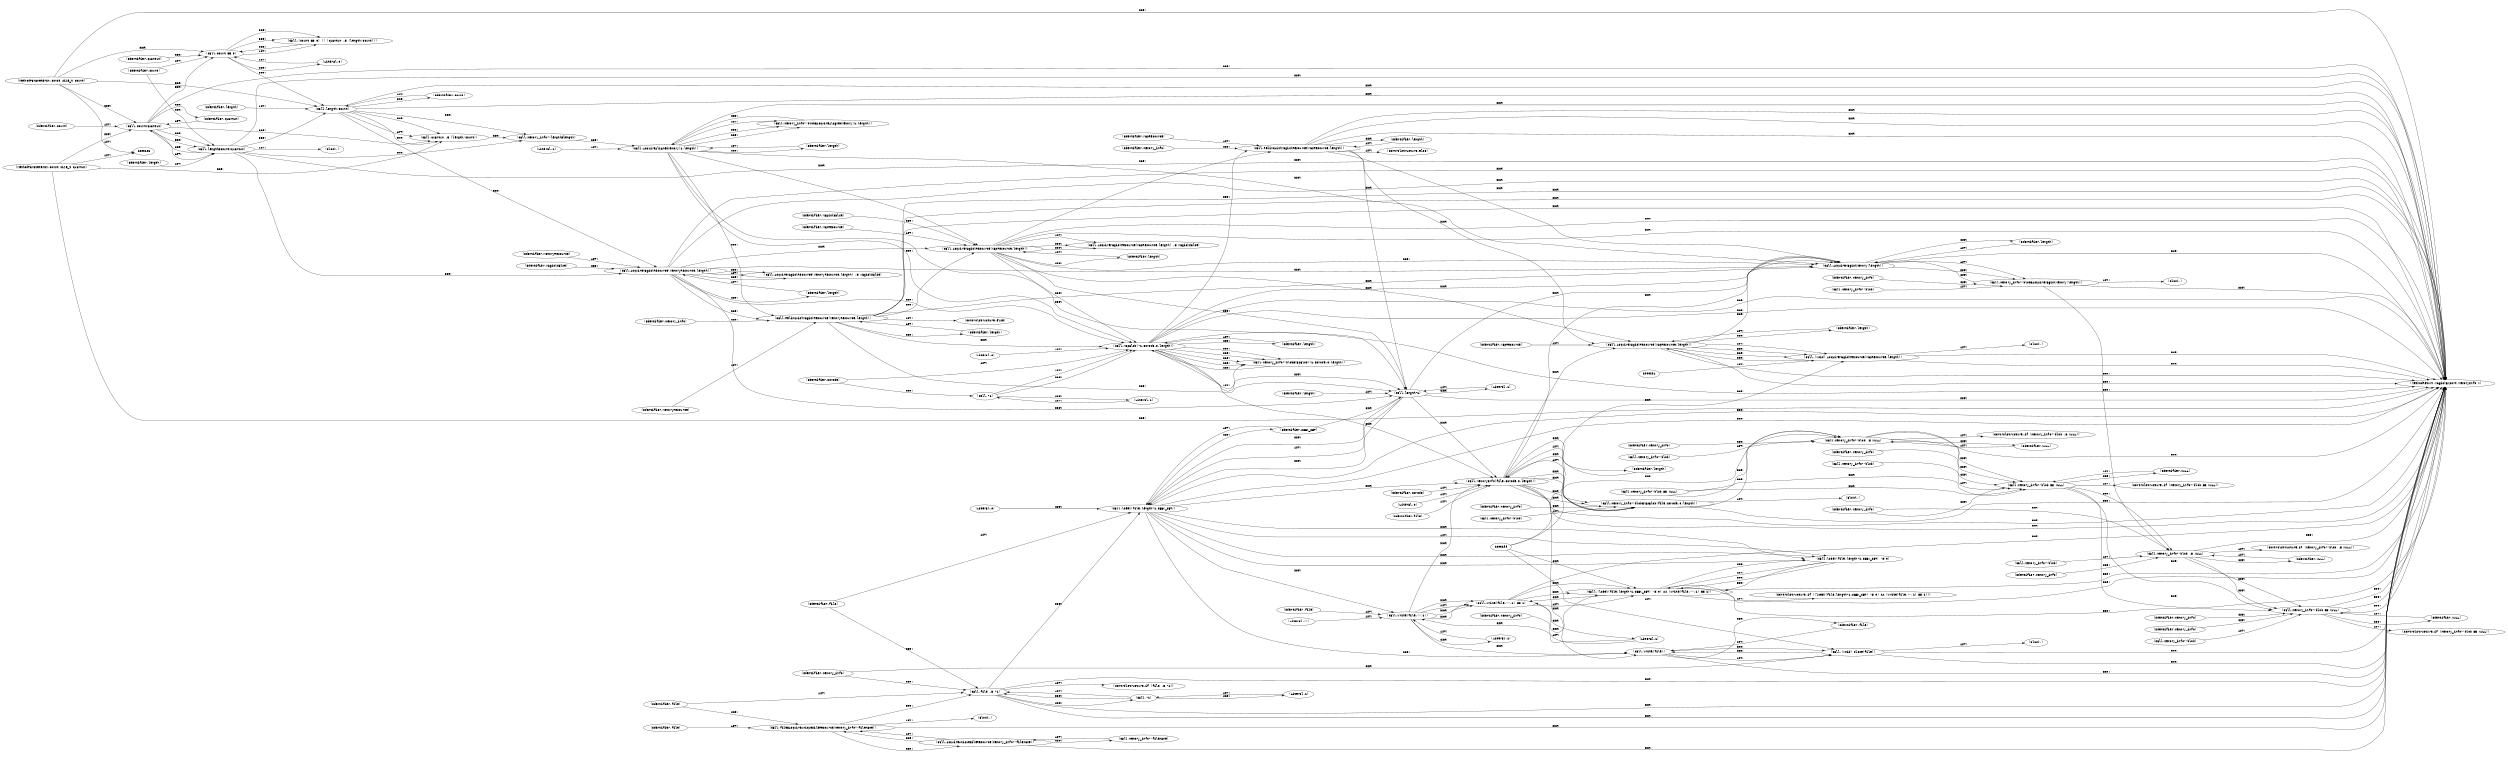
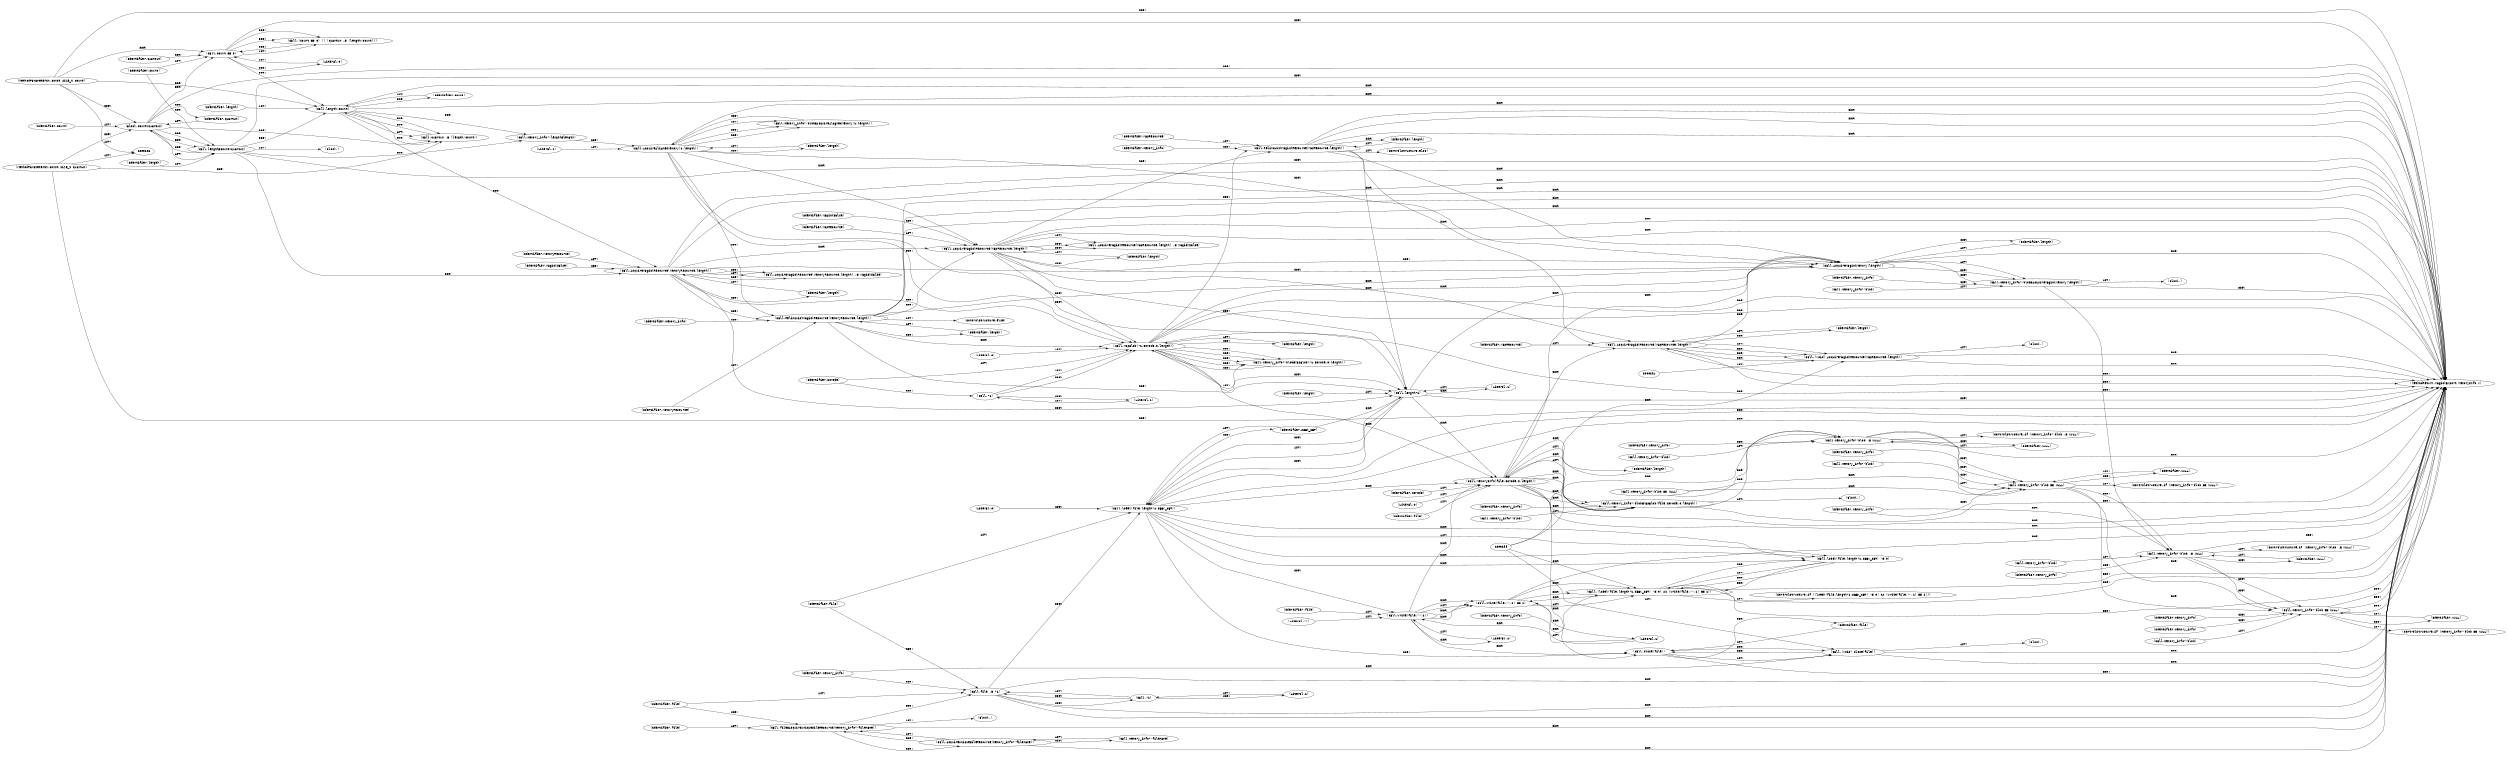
edge "(Call,count == 0)" -> "(MethodReturn,MagickExport MemoryInfo *)": added, label "DDG:"
node "(Call,count*quantum)": label "(Call,count*quantum)" -> "(Block,count*quantum)"
edge "(Call,quantum != (length/count))" -> "(Call,memory_info->length=length)": now "(Call,quantum != (length/count))" -> "(Call,length/count)"
node "(Call,write(file))": label "(Call,write(file))" -> "(Call,close(file))"
node "(ControlStructure,if (file != -1))": removed
